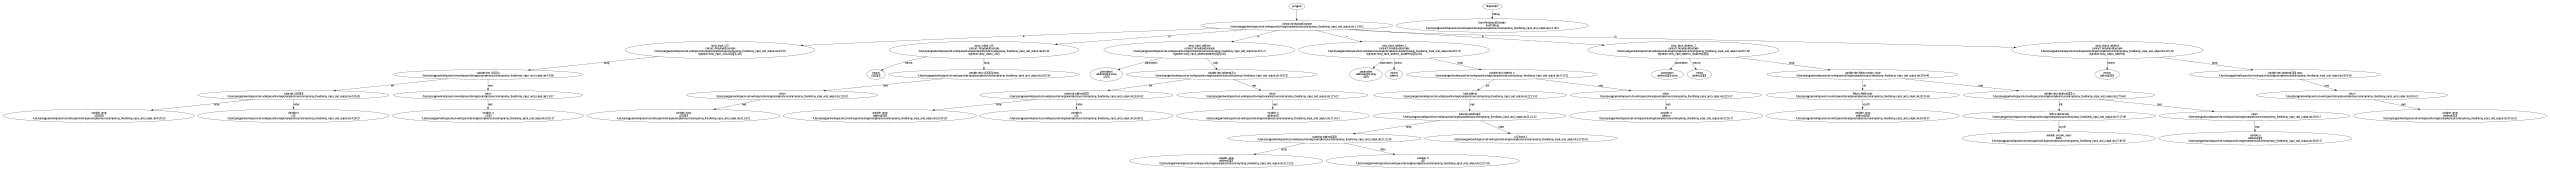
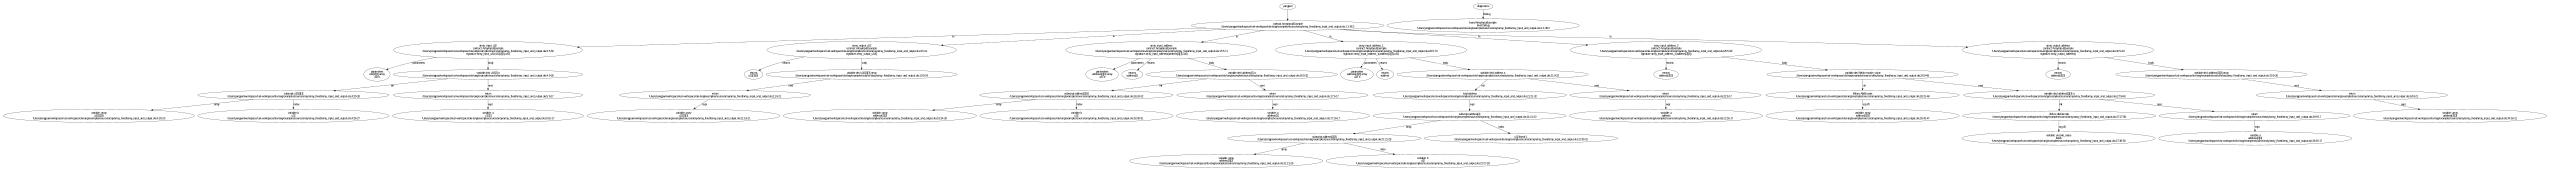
node "parameters u32[2][3] array u32 b": added
node "returns address[2]": added
node "parameters address[2][3] array": removed
